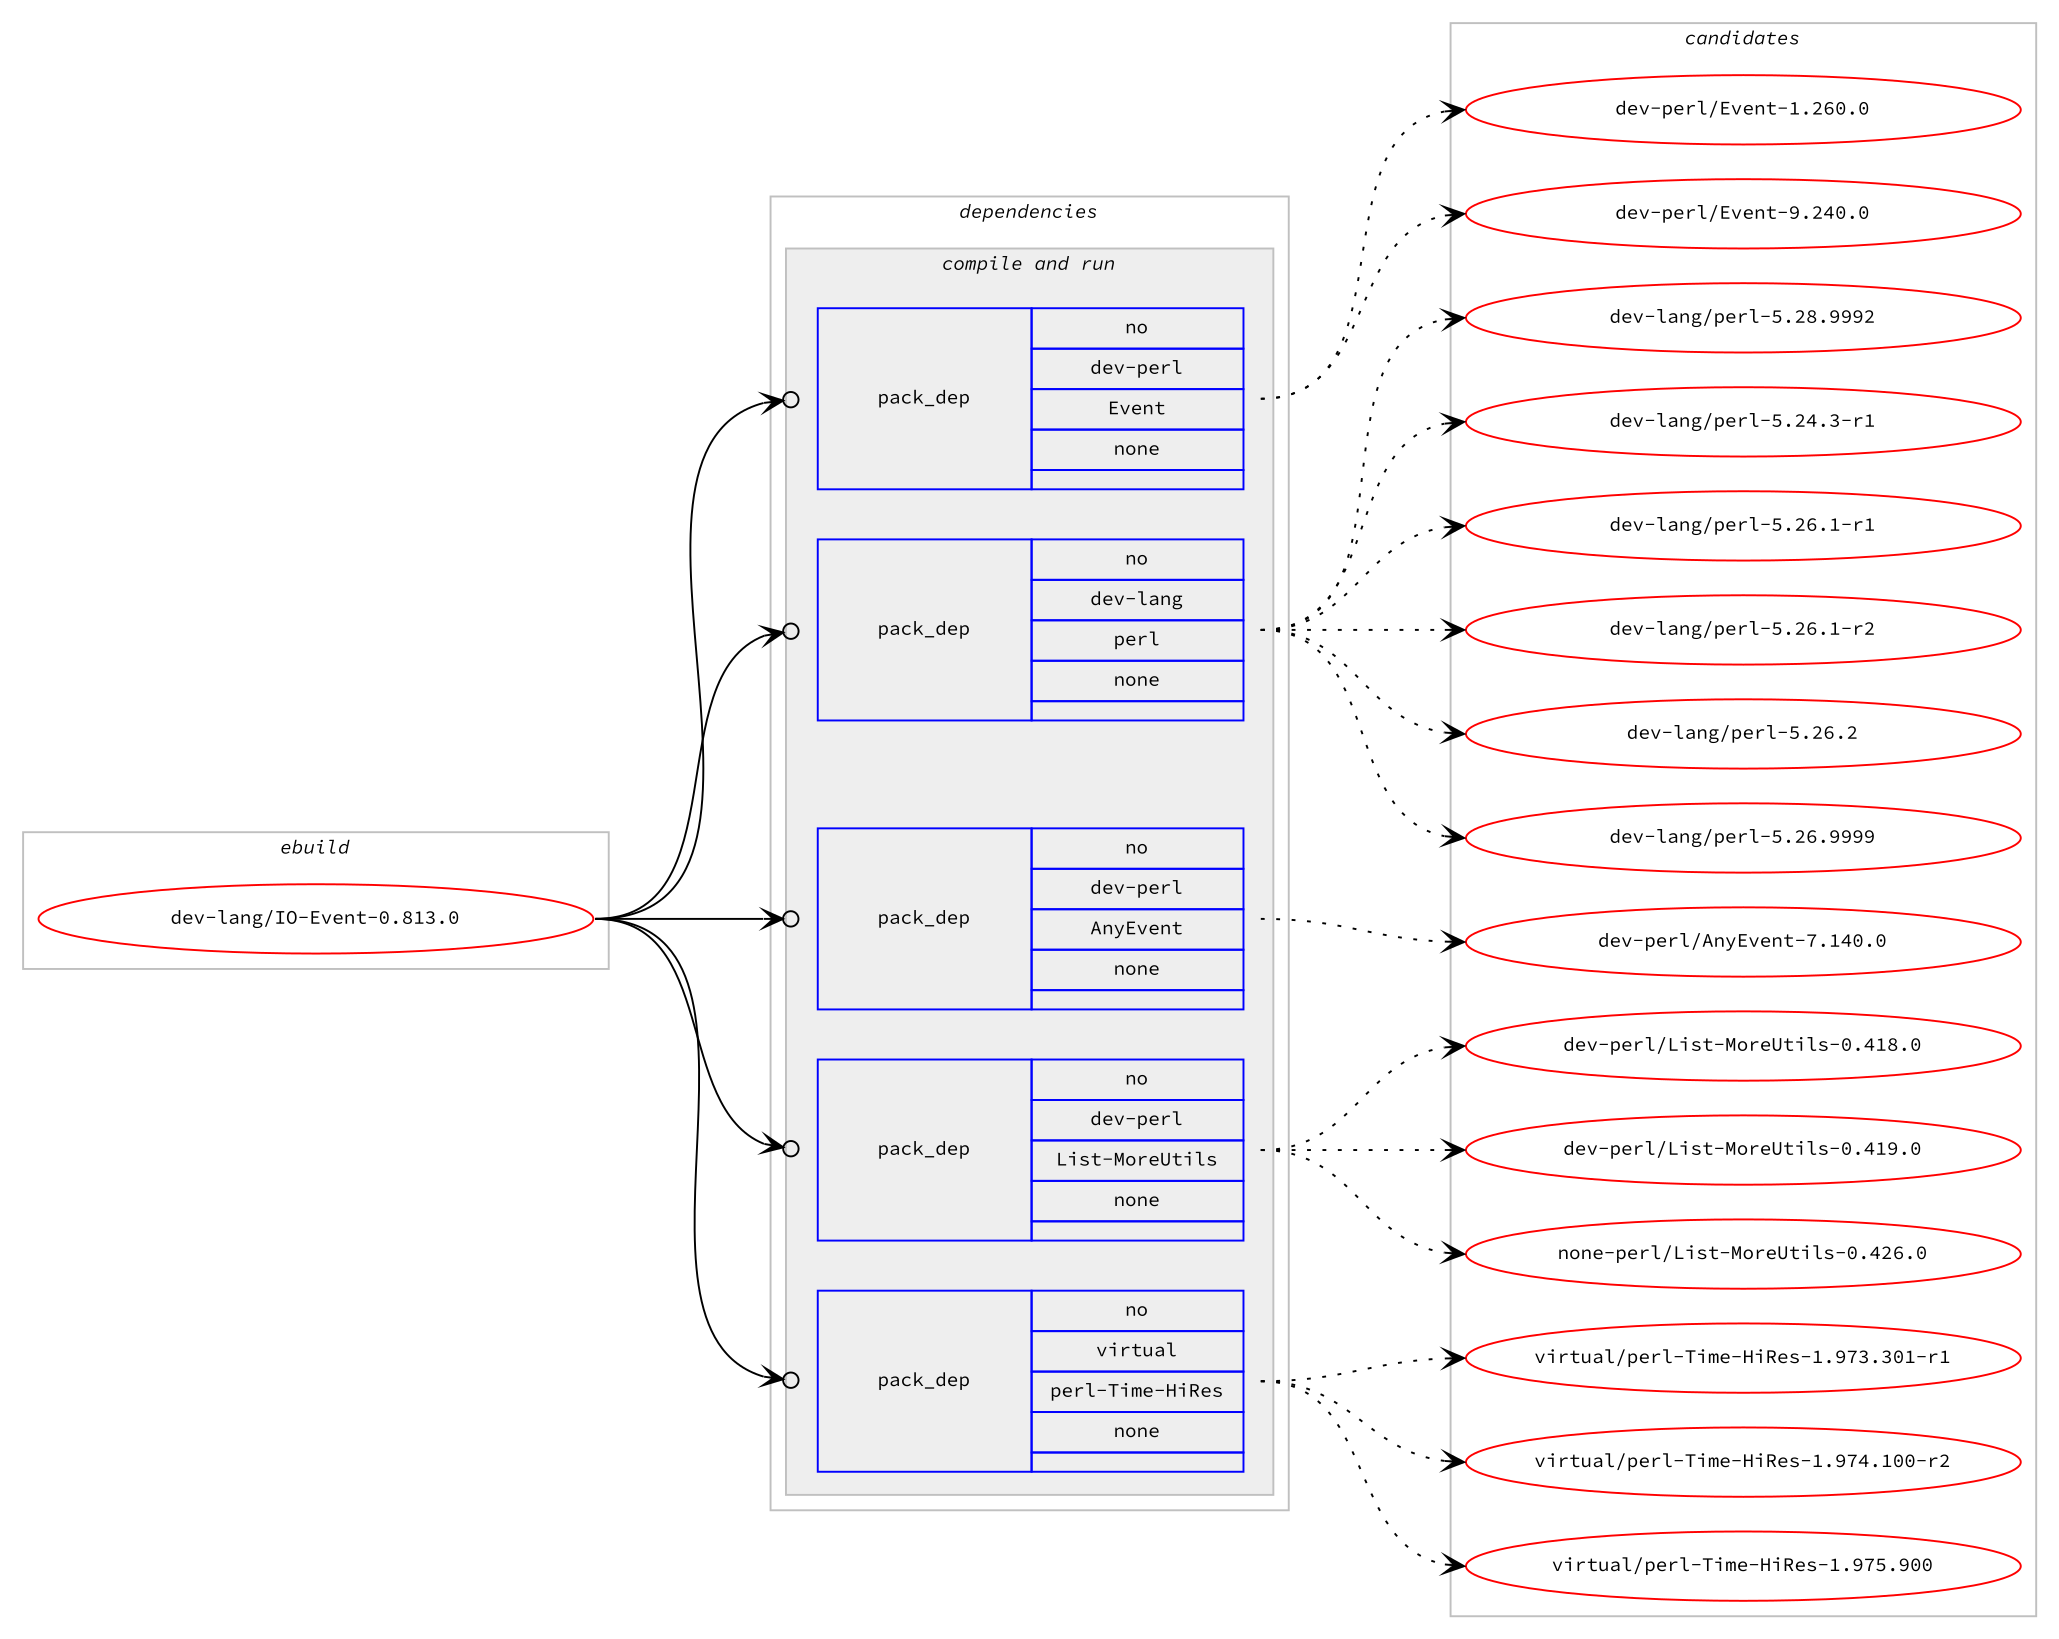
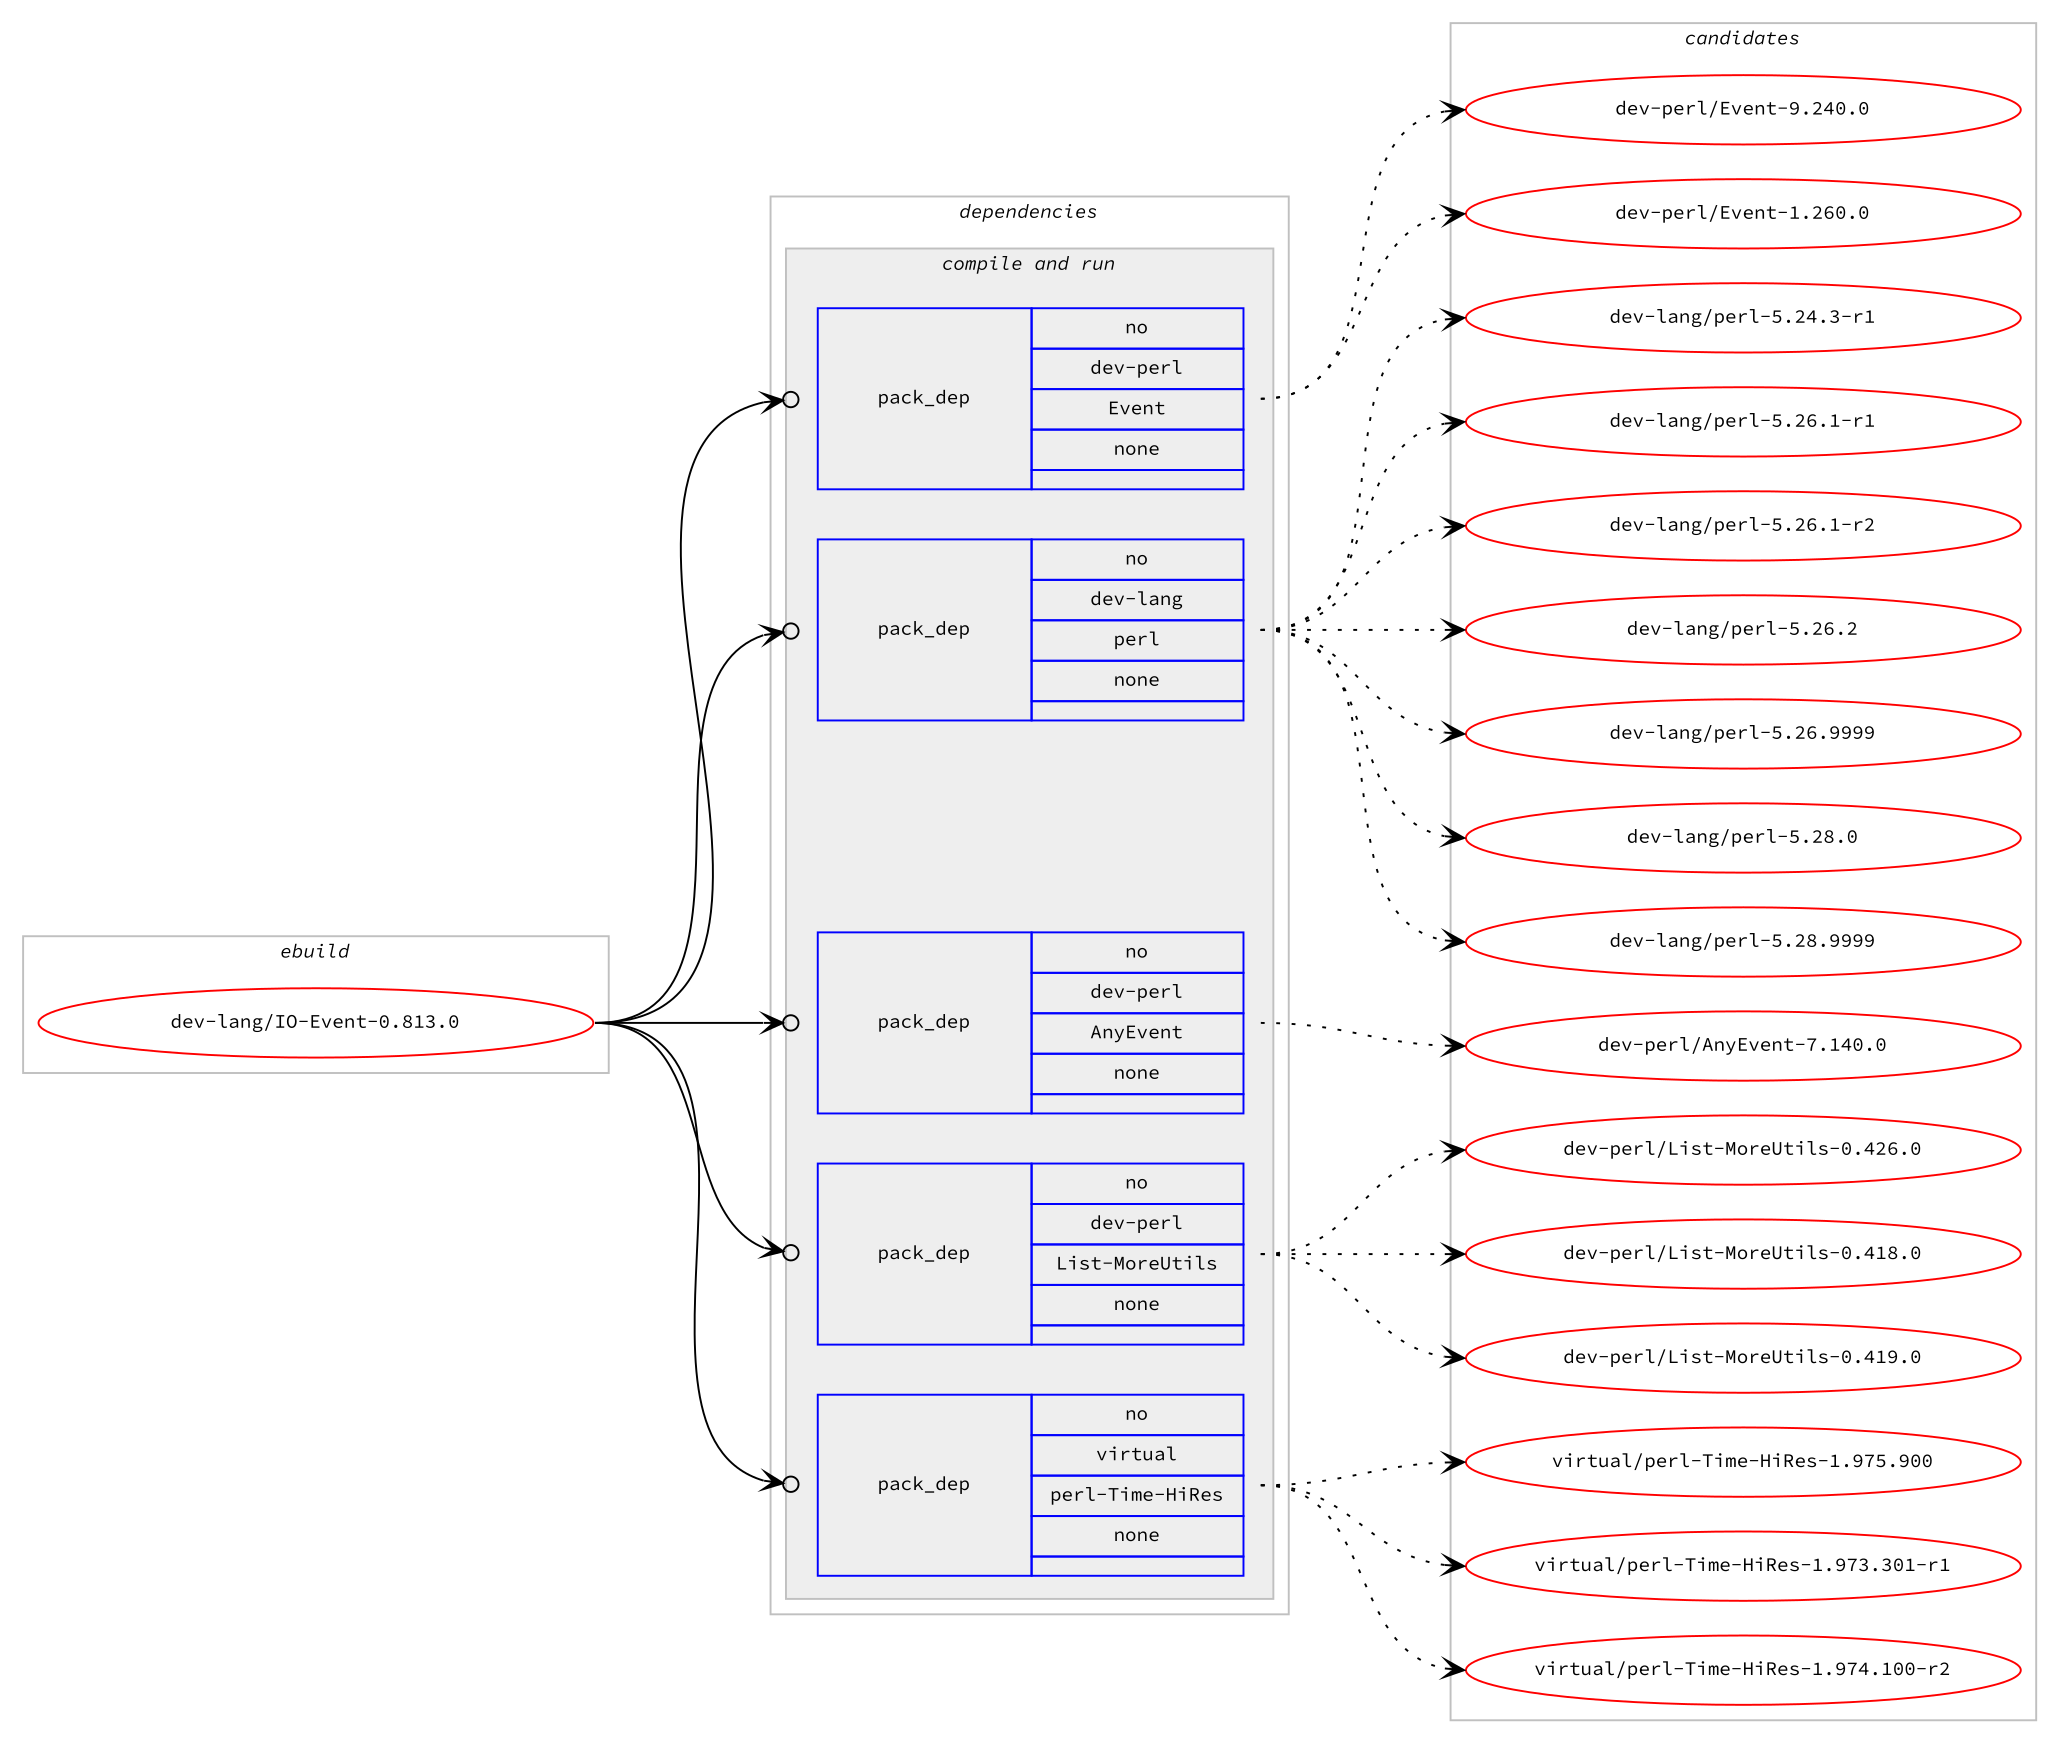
node "dev-lang/perl-5.28.9992": label "dev-lang/perl-5.28.9992" -> "dev-lang/perl-5.28.9999"
node "dev-lang/perl-5.28.0": added
node "none-perl/List-MoreUtils-0.426.0": label "none-perl/List-MoreUtils-0.426.0" -> "dev-perl/List-MoreUtils-0.426.0"
